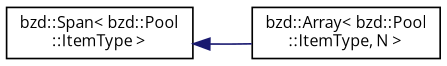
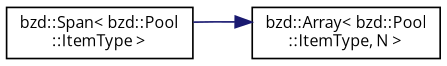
edge "bzd::Array< bzd::Pool ::ItemType, N >" -> "bzd::Span< bzd::Pool ::ItemType >": reversed
